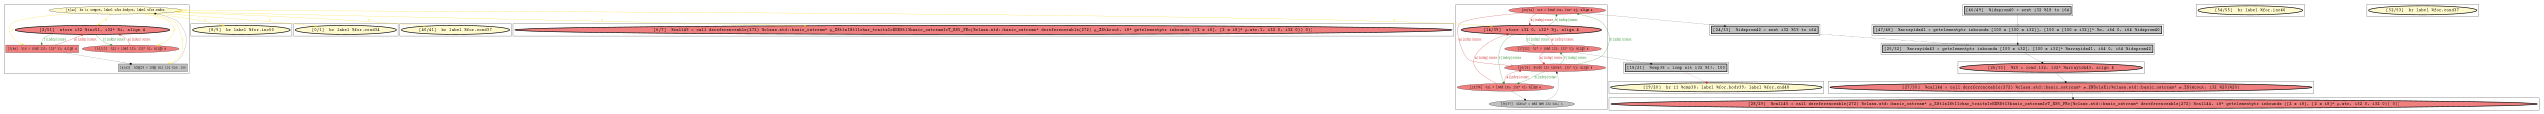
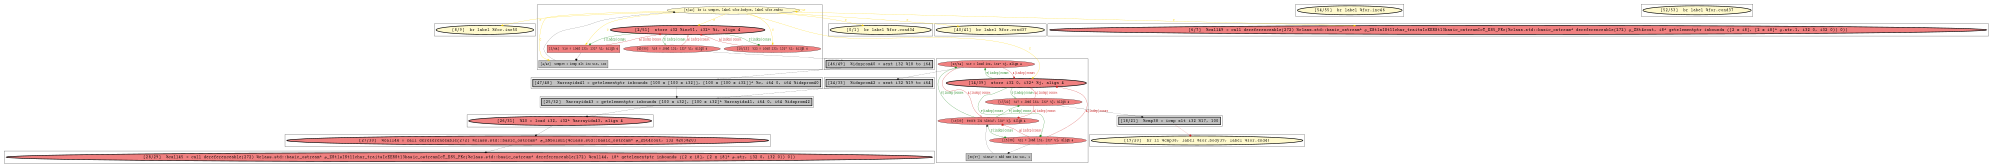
node "[45/50]  %18 = load i32, i32* %i, align 4": added
node "[36/37]  %inc47 = add nsw i32 %21, 1": shape ellipse -> box
